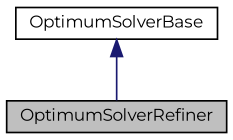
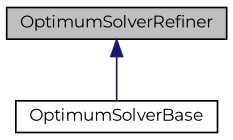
edge "OptimumSolverRefiner" -> "OptimumSolverBase": reversed
